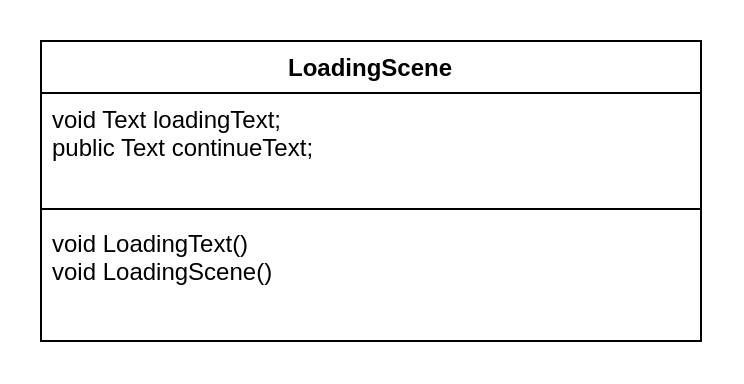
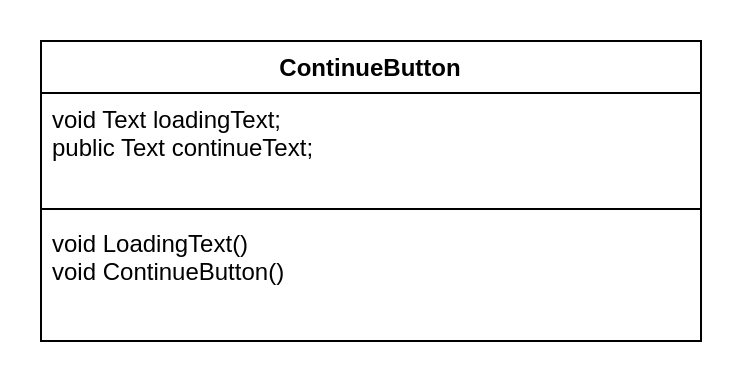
node "LoadingScene": label "LoadingScene" -> "ContinueButton"
node "void LoadingText() void LoadingScene()": label "void LoadingText() void LoadingScene()" -> "void LoadingText() void ContinueButton()"
